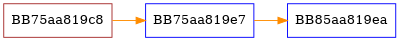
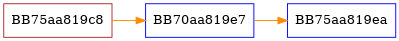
node "BB75aa819e7": label "BB75aa819e7" -> "BB70aa819e7"
node "BB85aa819ea": label "BB85aa819ea" -> "BB75aa819ea"
